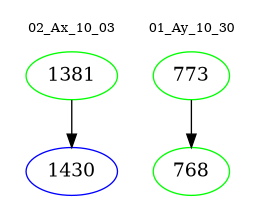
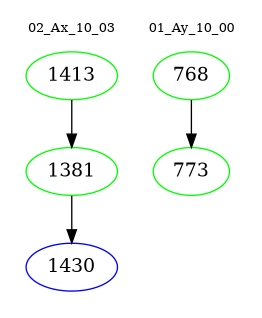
cluster "01_Ay_10_30": label "01_Ay_10_30" -> "01_Ay_10_00"
node "1413": added
edge "773" -> "768": reversed
